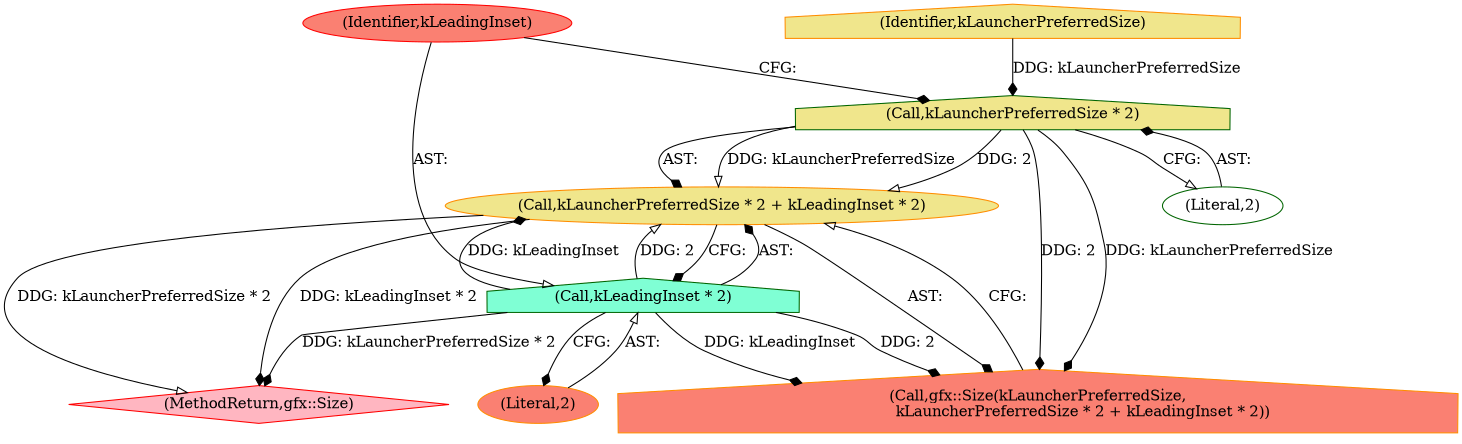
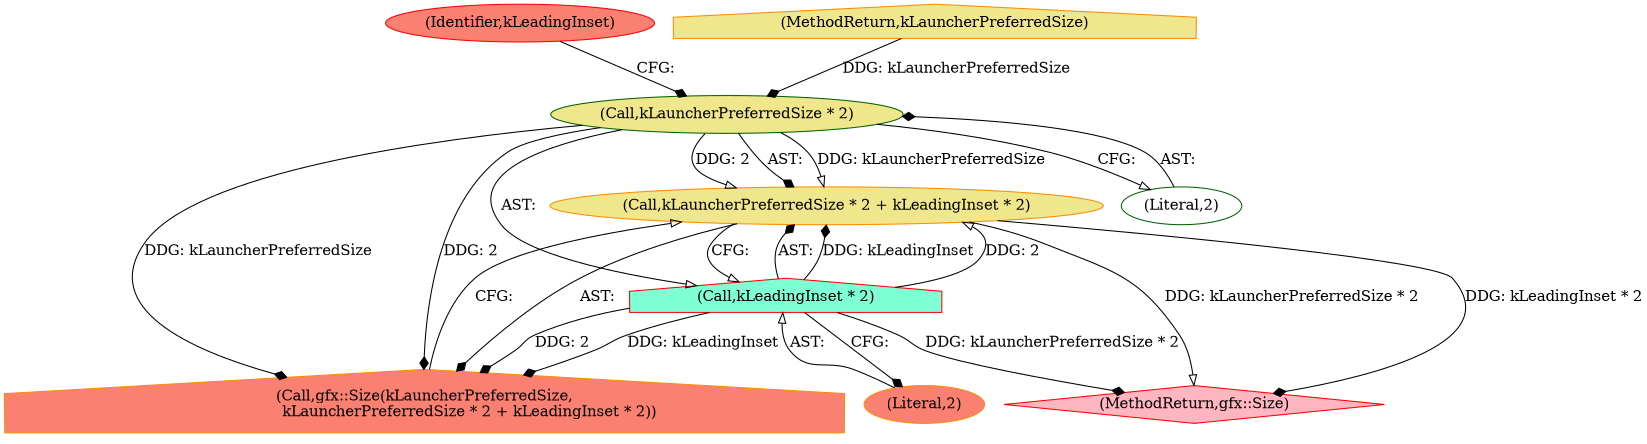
node "(Identifier,kLauncherPreferredSize)": label "(Identifier,kLauncherPreferredSize)" -> "(MethodReturn,kLauncherPreferredSize)"
node "(Call,kLauncherPreferredSize * 2)": shape house -> ellipse
edge "(Identifier,kLeadingInset)" -> "(Call,kLeadingInset * 2)": now "(Call,kLauncherPreferredSize * 2)" -> "(Call,kLeadingInset * 2)"
edge "(Call,kLauncherPreferredSize * 2 + kLeadingInset * 2)" -> "(Call,kLeadingInset * 2)": arrowhead diamond -> onormal
node "(Call,kLeadingInset * 2)": color darkgreen -> red
